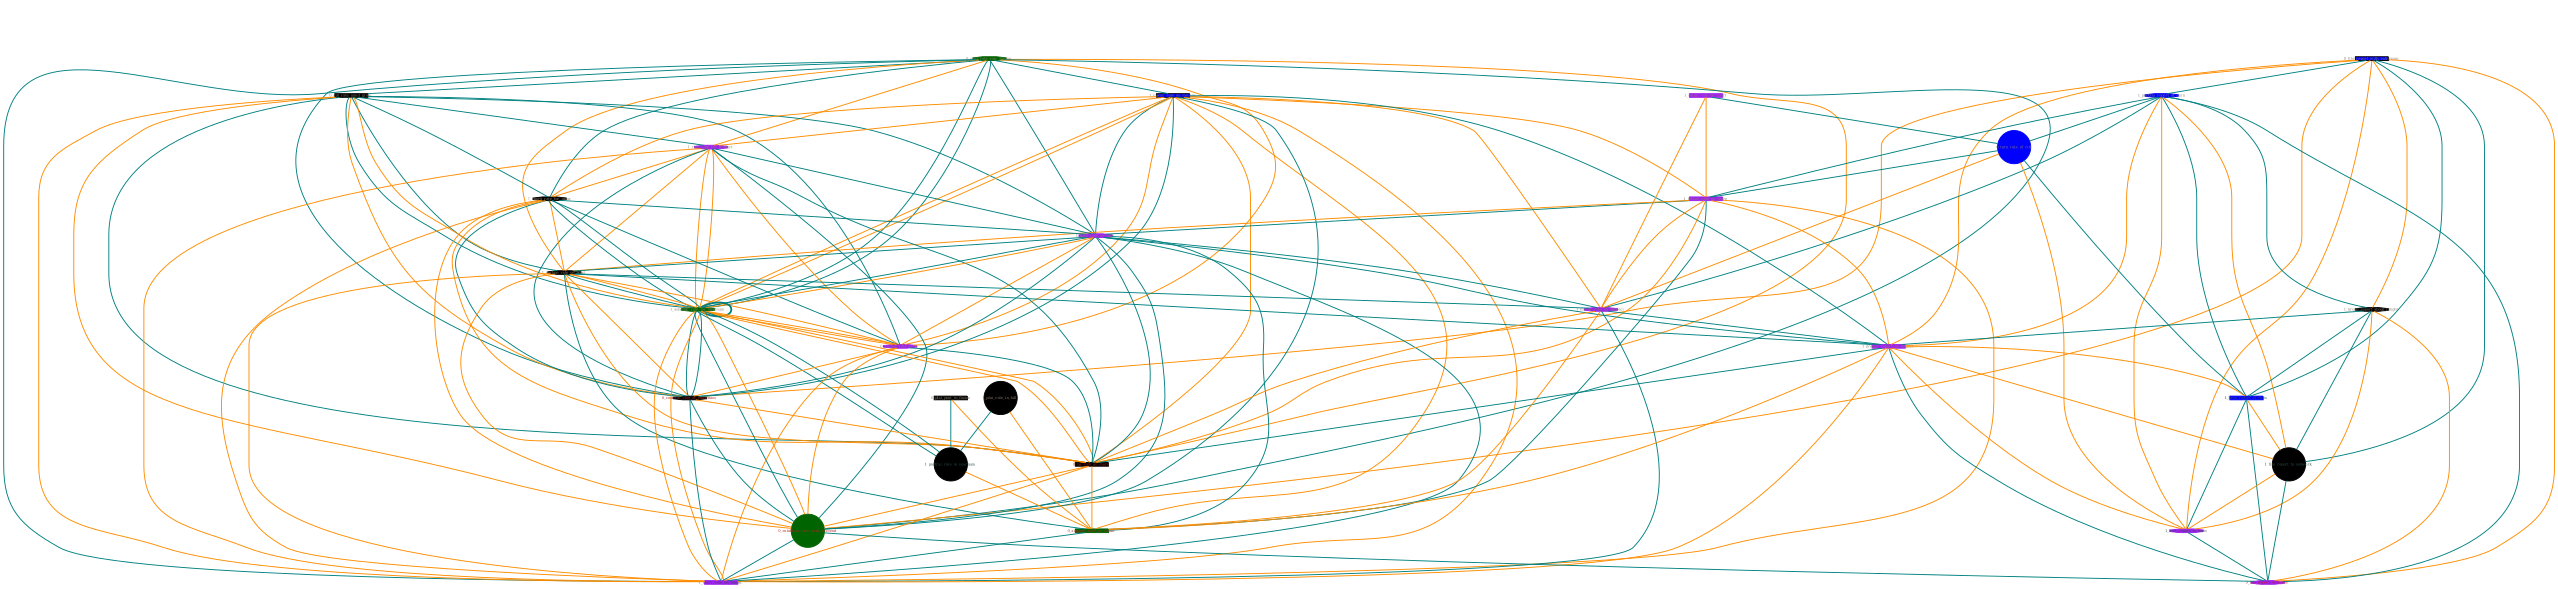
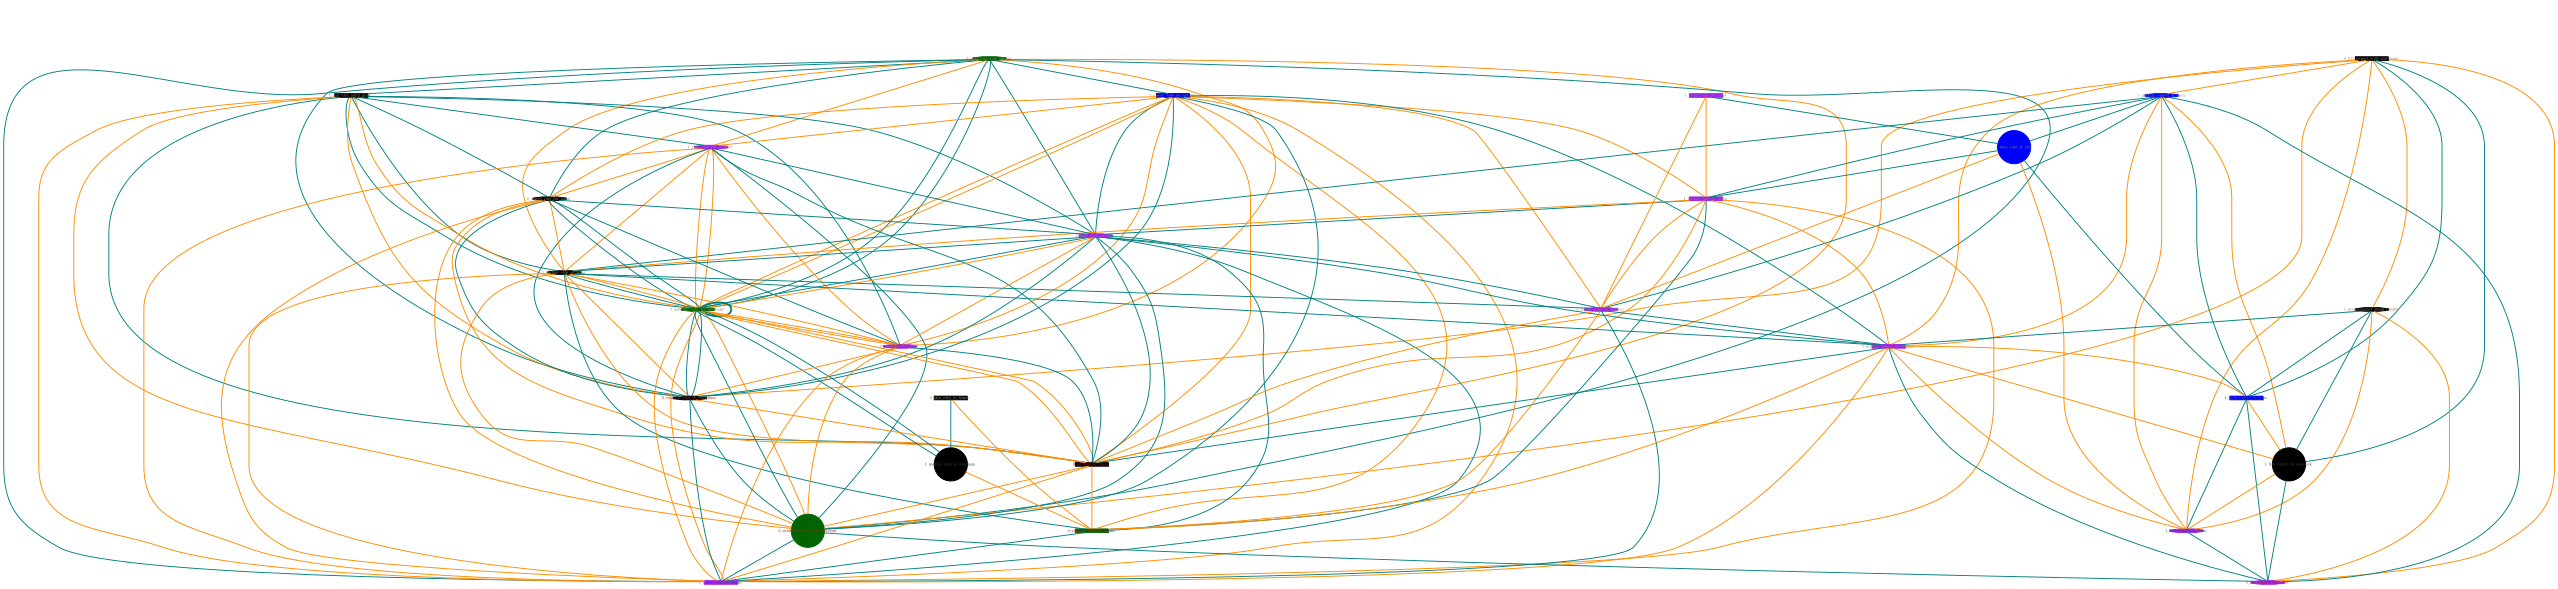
node "0_file_report_with_entitynam": fillcolor blue -> black
edge "0_file_report_with_entitynam" -- "1_portrai_report_of_earn": color teal -> darkorange
node "0_turn_rule_of_citi": label "0_turn_rule_of_citi" -> "1_turn_rule_of_citi"
node "7_charg_rate_for_insur": label "7_charg_rate_for_insur" -> "0_charg_rate_for_insur"
edge "1_portrai_report_of_earn" -- "1_brush_report_about_infight": now "1_portrai_report_of_earn" -- "1_reckon_rate_on_bond"
node "0_plai_post_in_financ": label "0_plai_post_in_financ" -> "0_plai_role_in_financ"
node "1_plai_role_in_fall": removed
